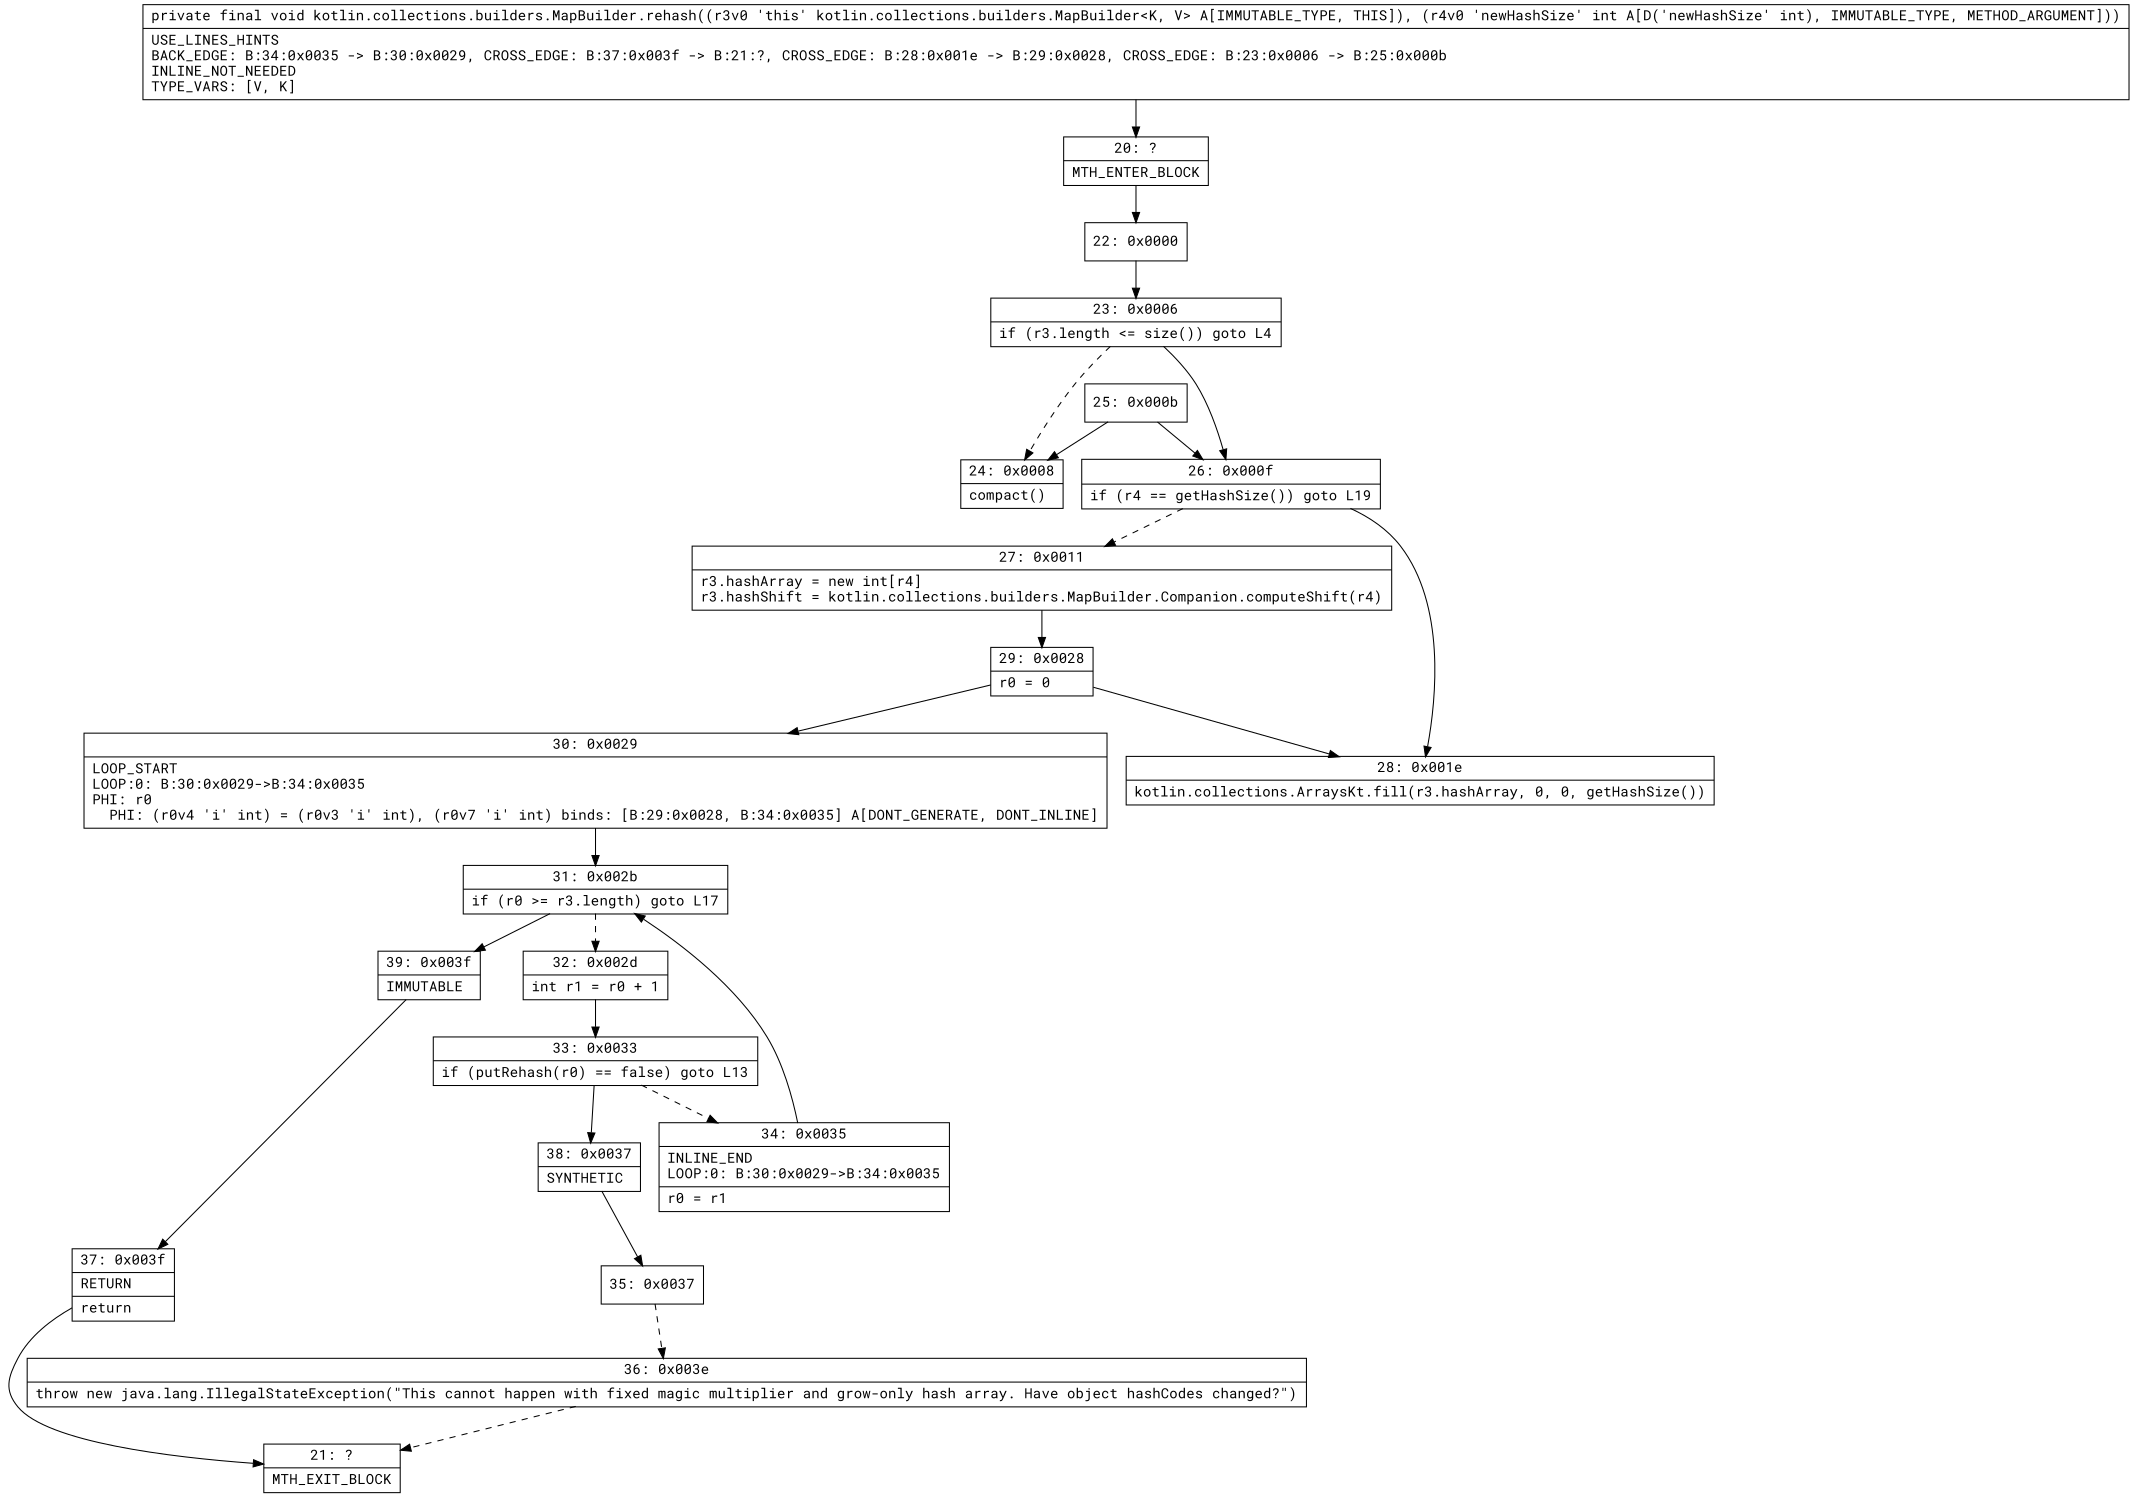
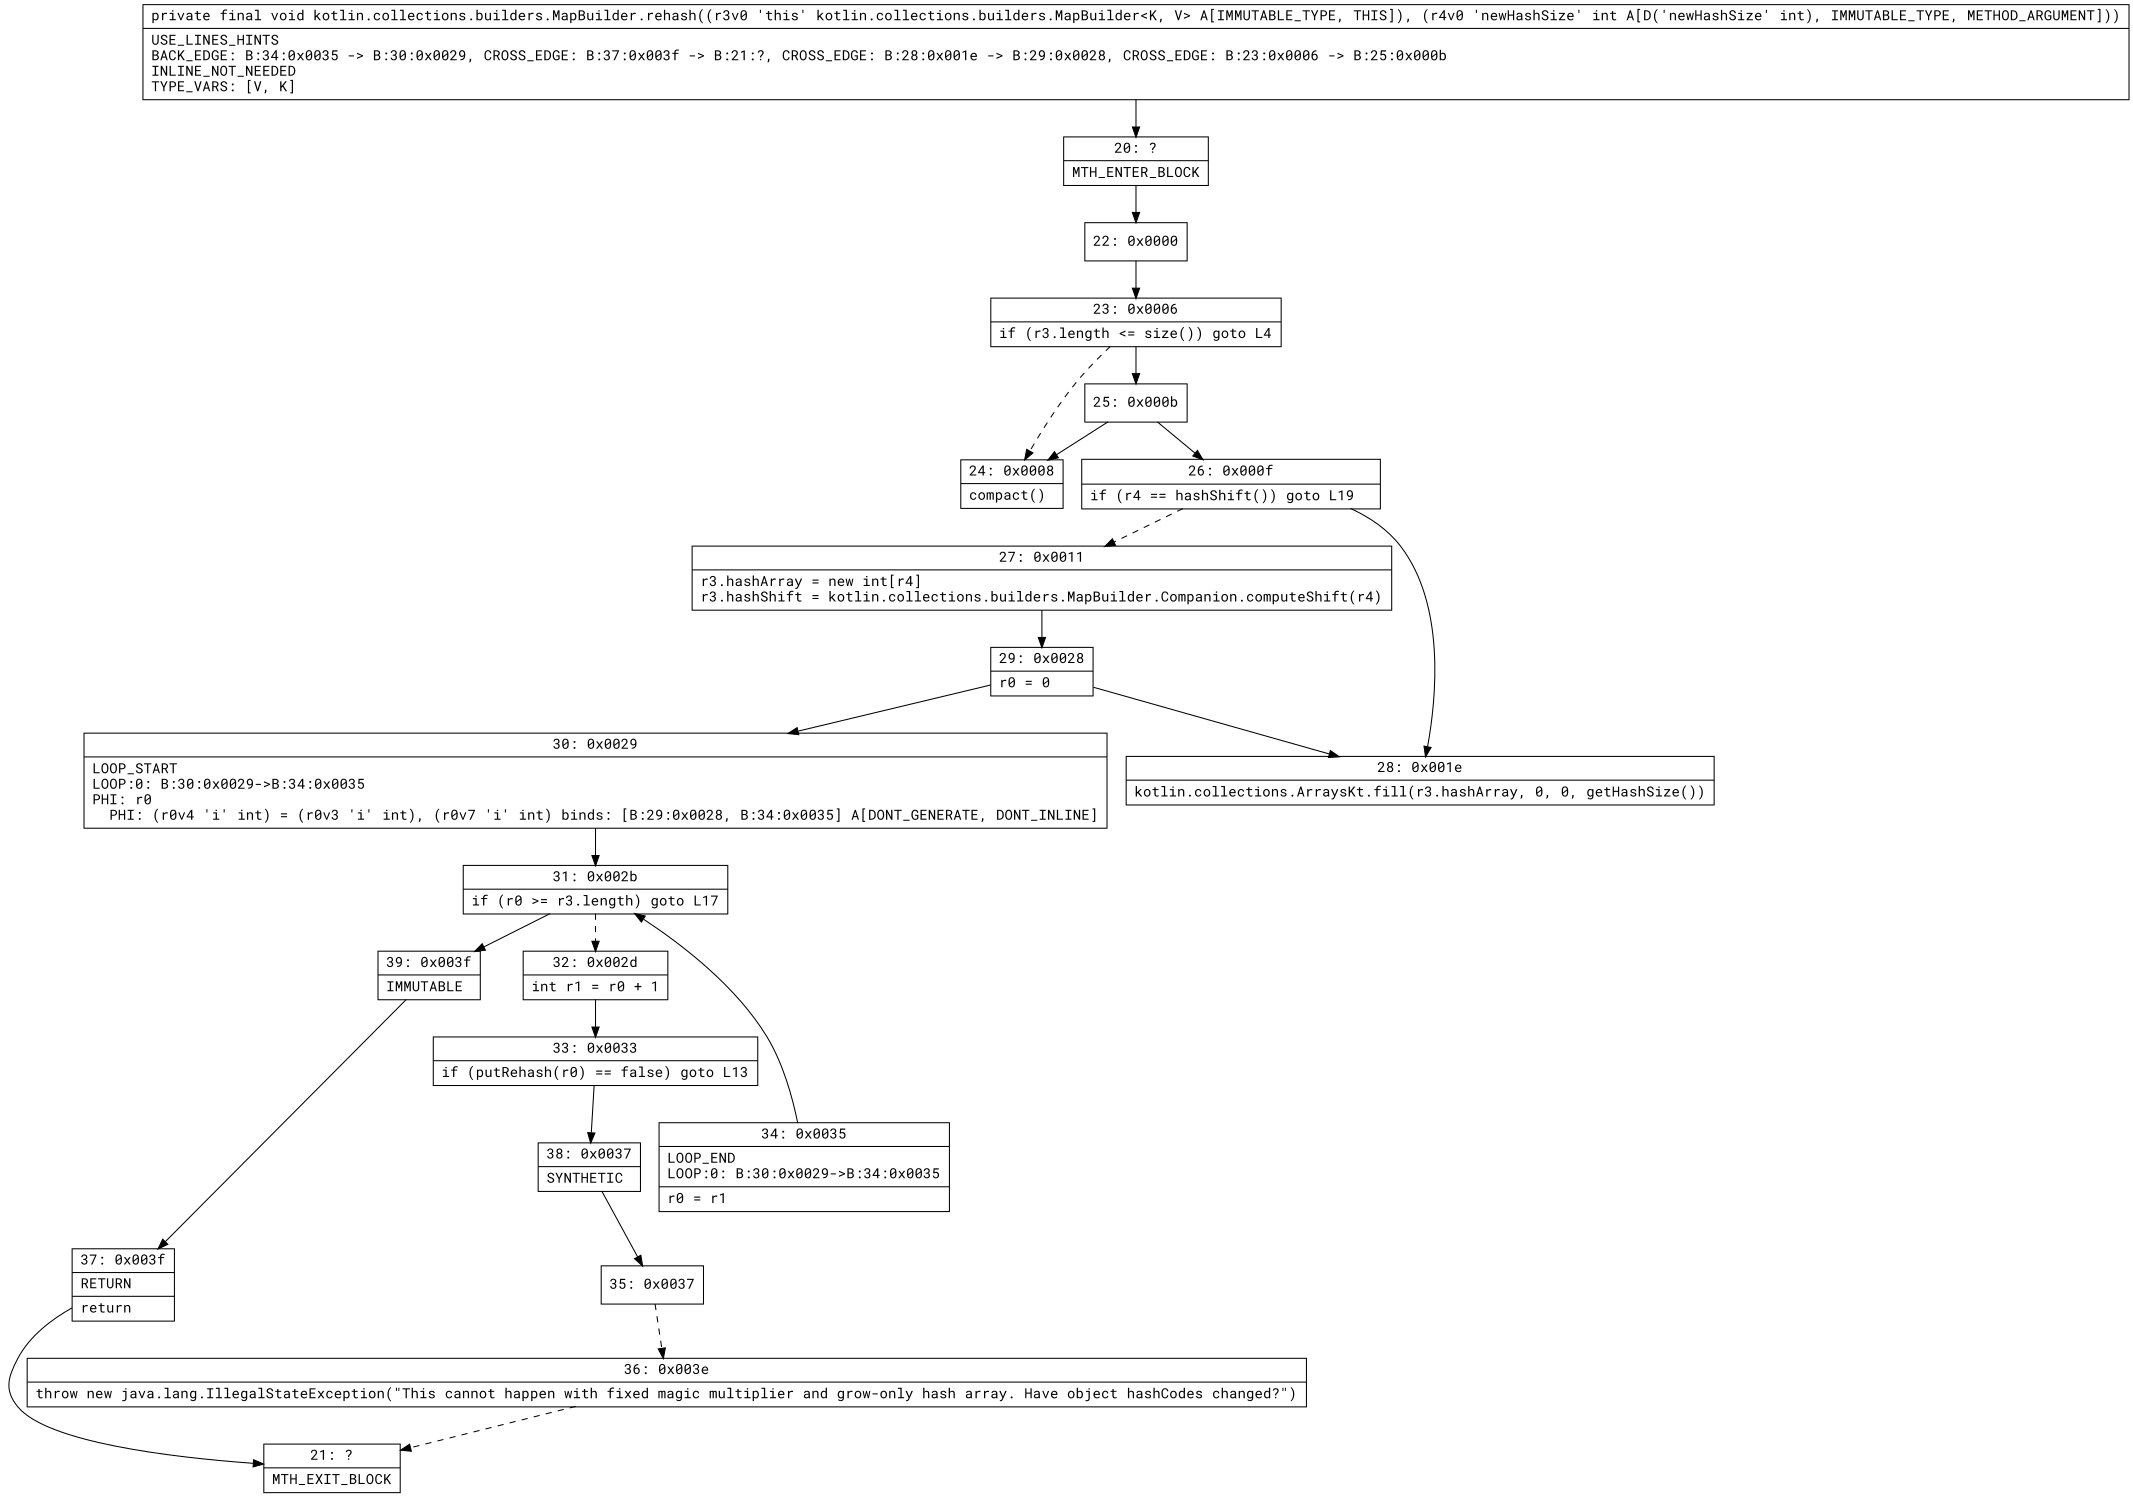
edge "23: 0x0006" -> "26: 0x000f": now "23: 0x0006" -> "25: 0x000b"
node "26: 0x000f": text "if (r4 == getHashSize()) goto L19" -> "if (r4 == hashShift()) goto L19"
edge "33: 0x0033" -> "34: 0x0035": removed
node "34: 0x0035": text "INLINE_END" -> "LOOP_END"
